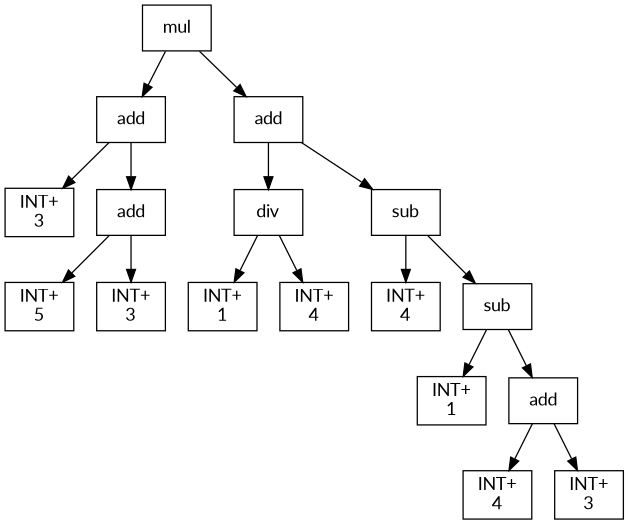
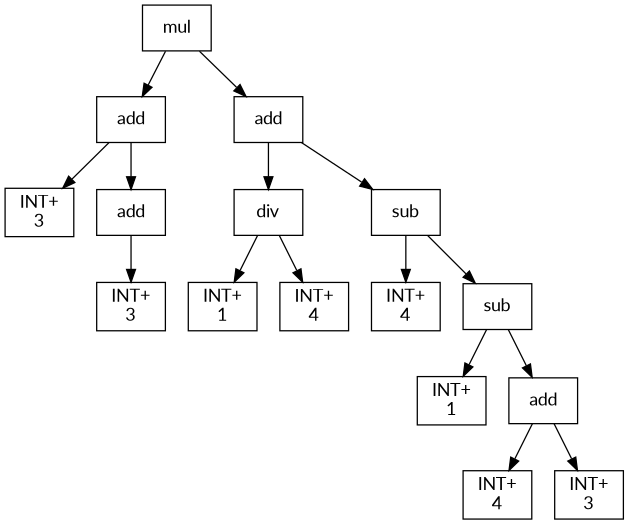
node "INT+ 5": removed
